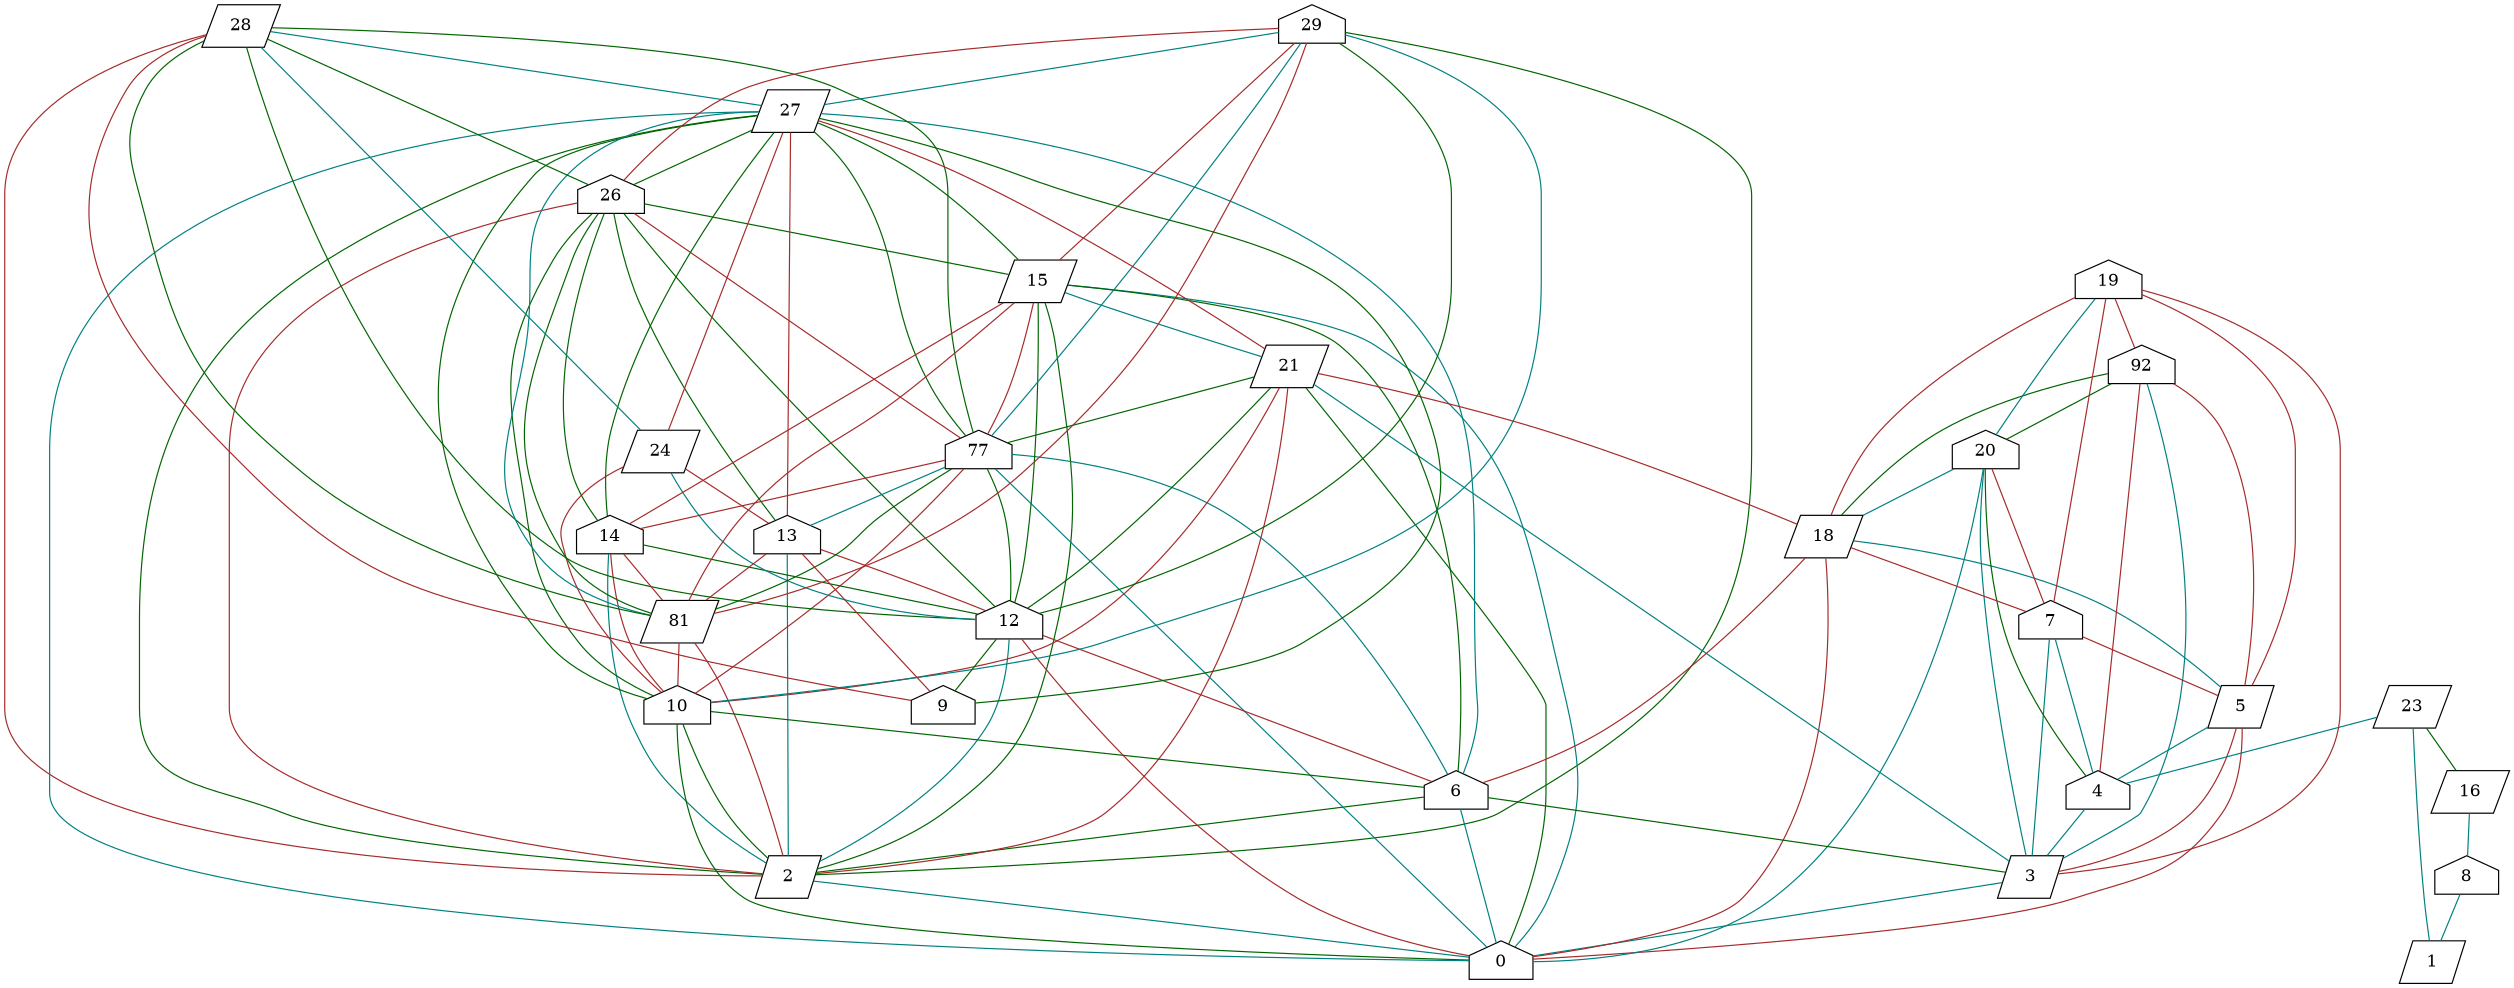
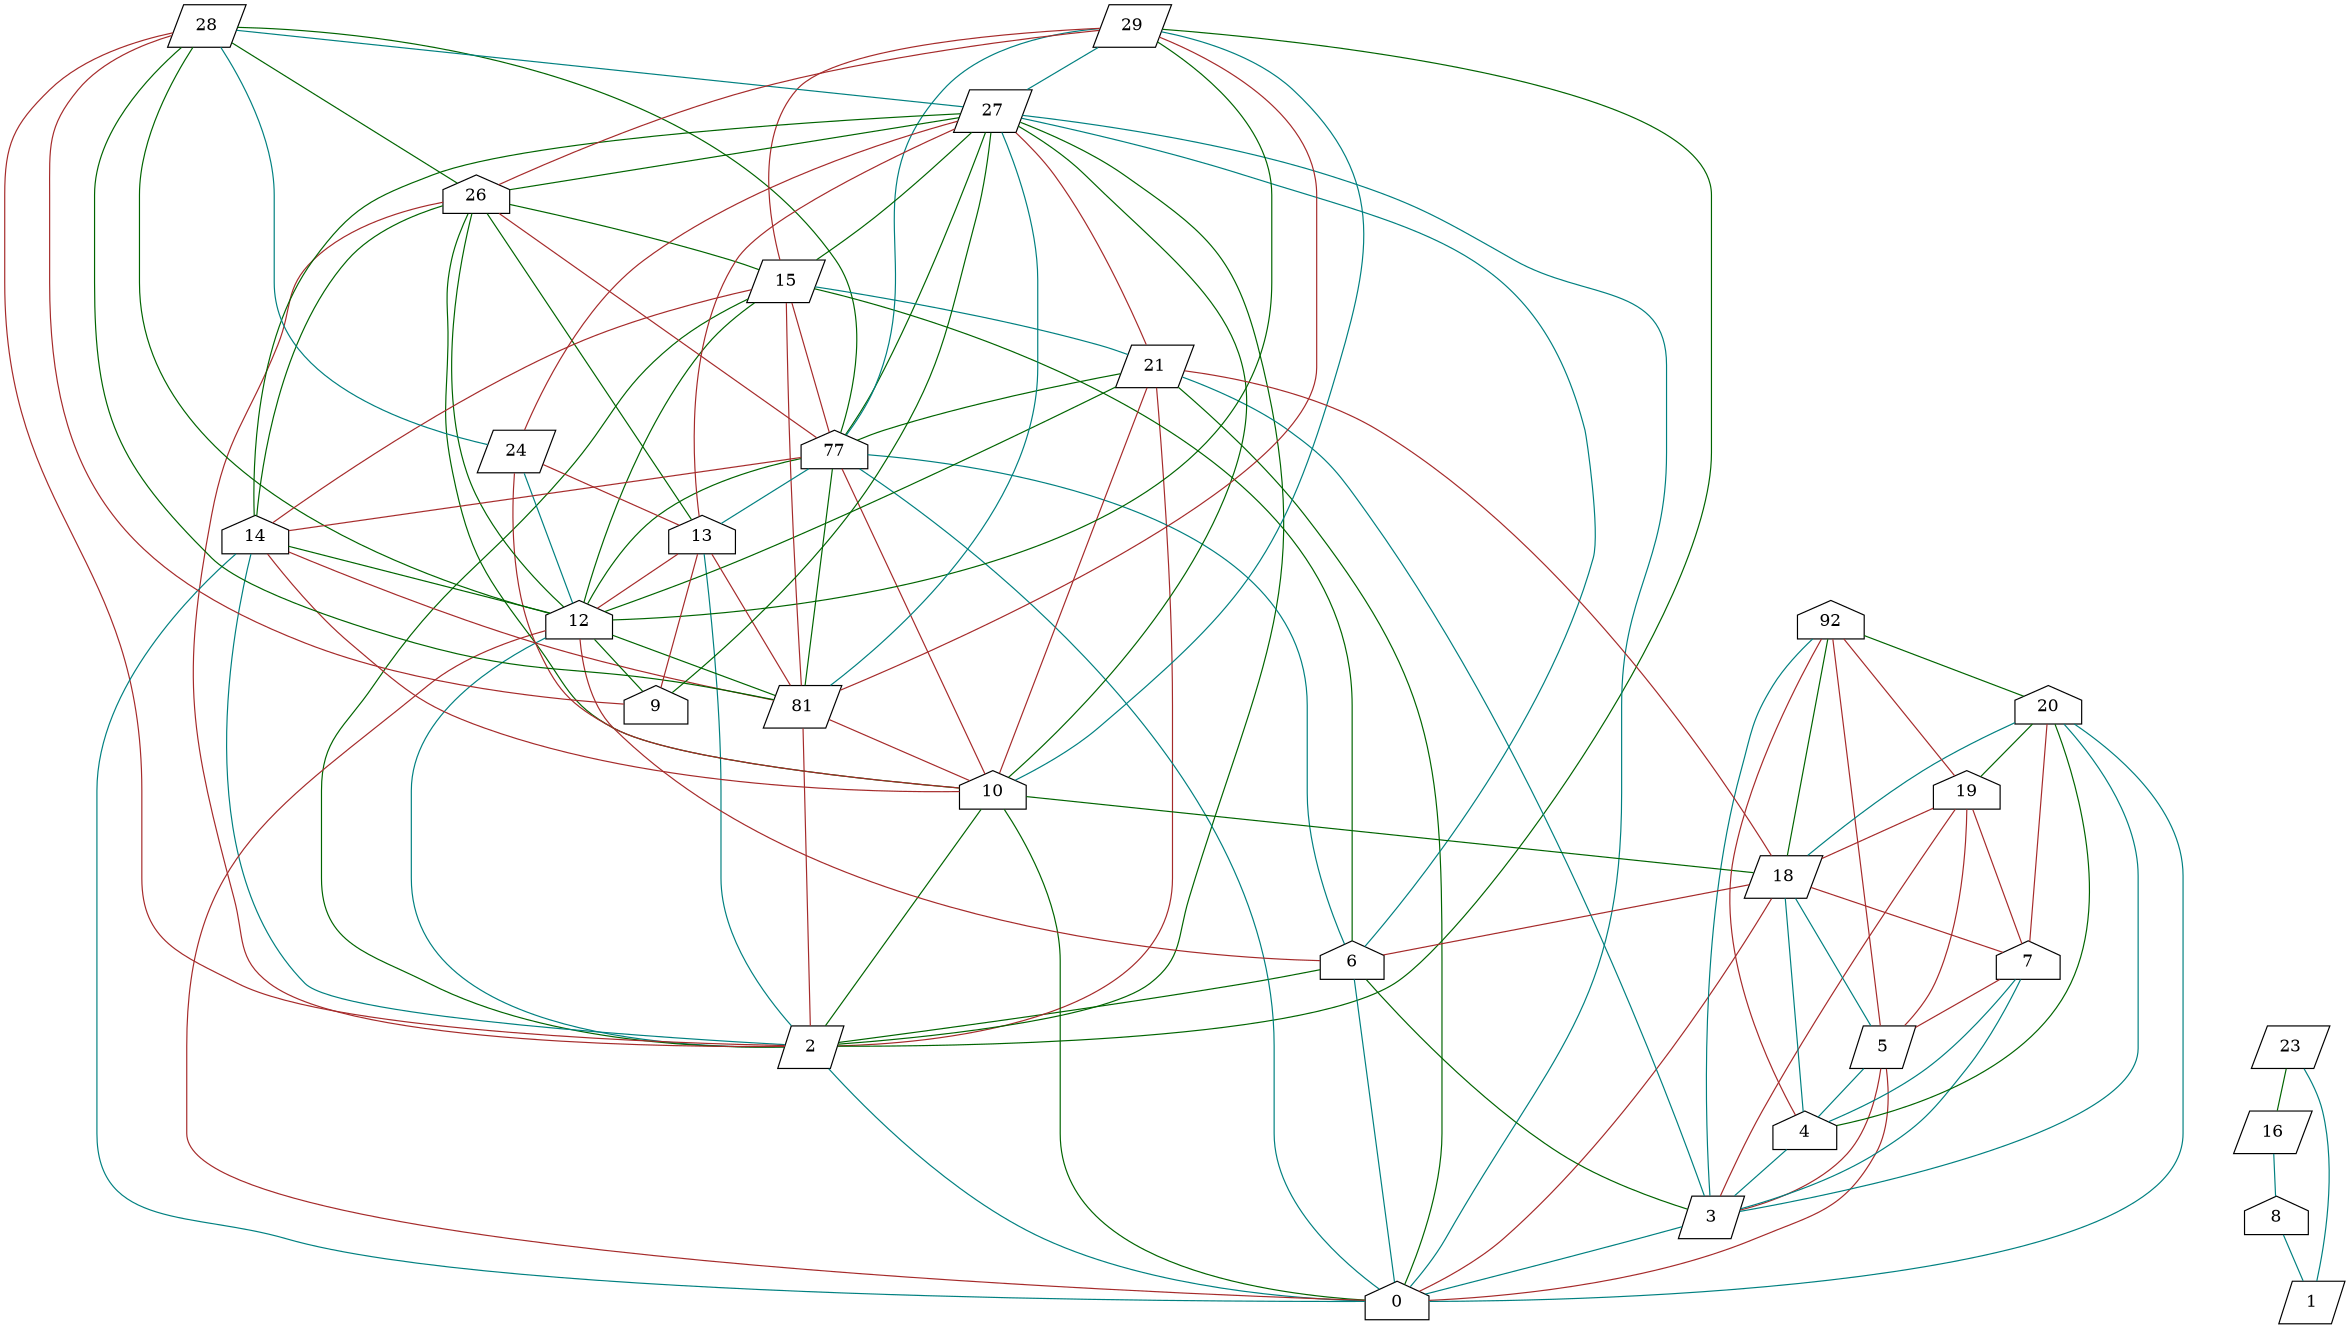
node "29": shape house -> parallelogram
edge "92" -> "19": reversed
edge "19" -> "20": color teal -> darkgreen
edge "81" -> "26": now "81" -> "12"
edge "0" -> "15": now "0" -> "14"
edge "6" -> "10": now "18" -> "10"
edge "4" -> "23": now "4" -> "18"
